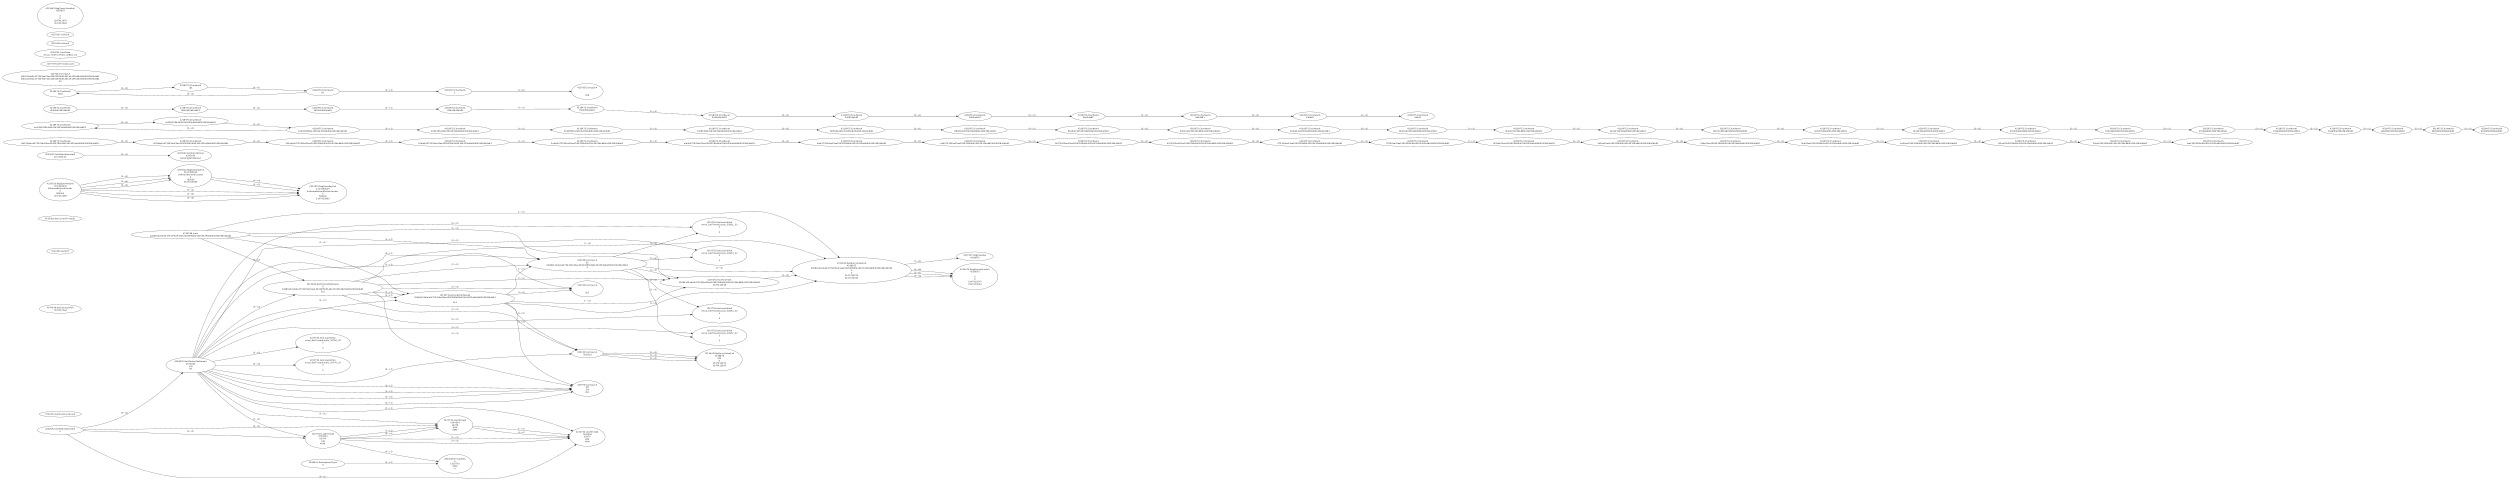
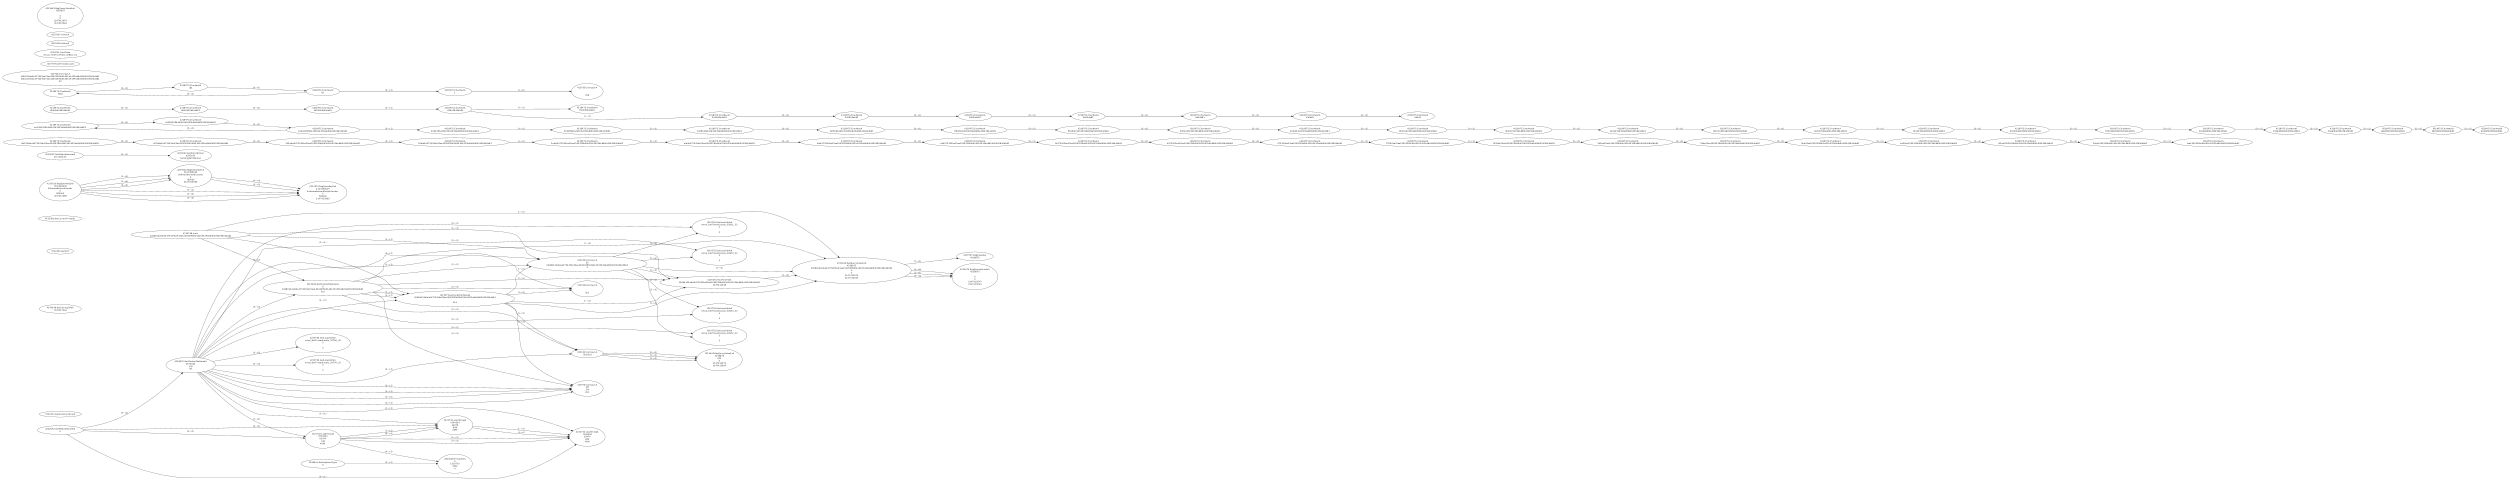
edge "4218975.CharNextA f3049844db81" -> "4218975.CharNextA 3049844db81": now "4218975.CharNextA 6f3049844db81" -> "4218975.CharNextA 3049844db81"
